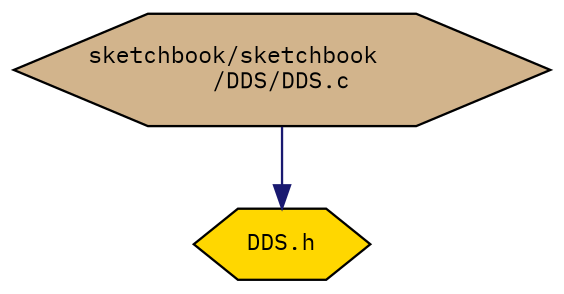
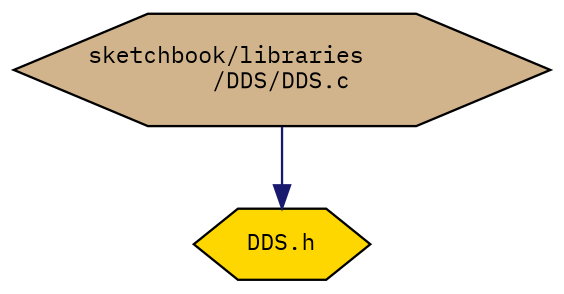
node "sketchbook/sketchbook /DDS/DDS.c": label "sketchbook/sketchbook /DDS/DDS.c" -> "sketchbook/libraries /DDS/DDS.c"
